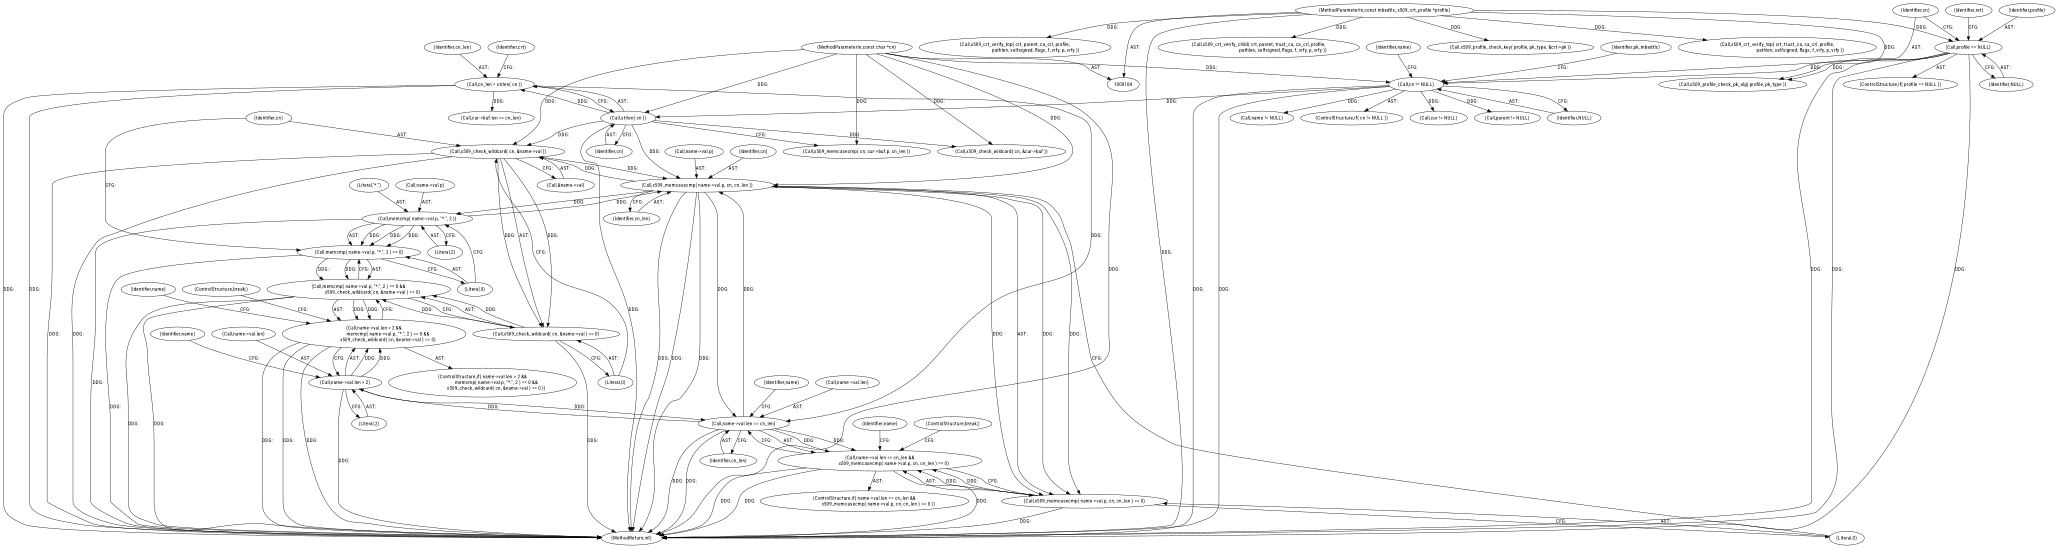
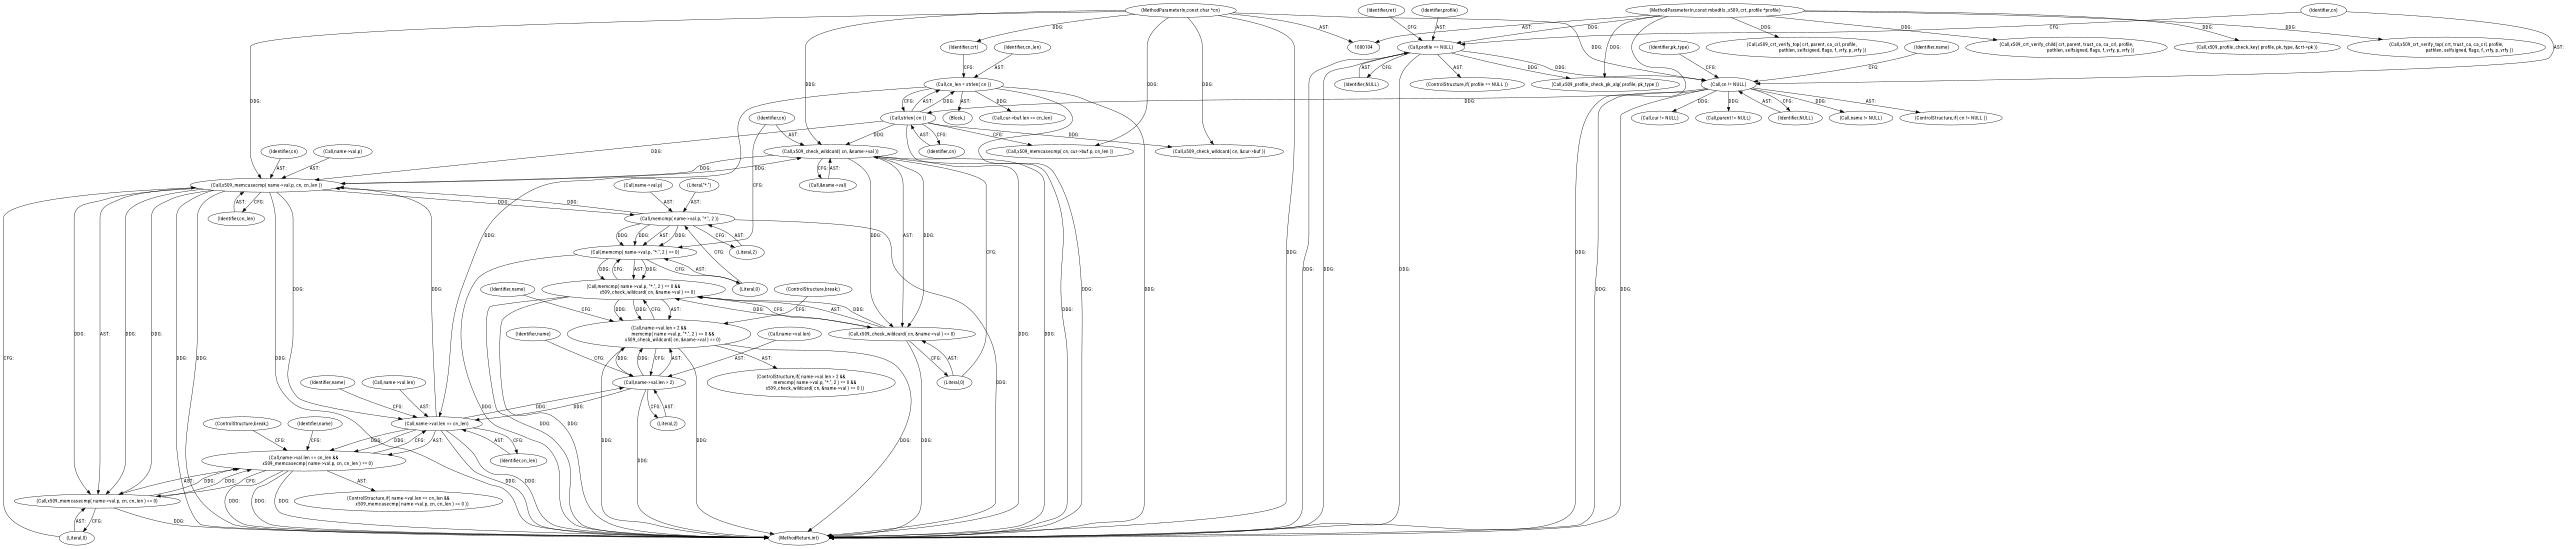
node "(Identifier,pk_mbedtls)": label "(Identifier,pk_mbedtls)" -> "(Identifier,pk_type)"
edge "(MethodParameterIn,const char *cn)" -> "(Call,strlen( cn ))": now "(MethodParameterIn,const char *cn)" -> "(Identifier,crt)"
node "(Block,)": added
